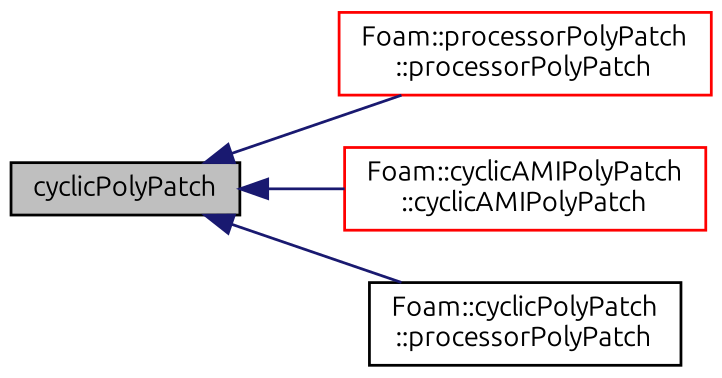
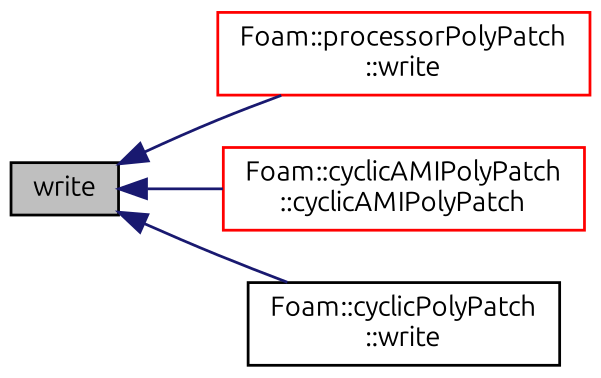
node "Foam::processorPolyPatch ::processorPolyPatch": label "Foam::processorPolyPatch ::processorPolyPatch" -> "Foam::processorPolyPatch ::write"
node "cyclicPolyPatch": label "cyclicPolyPatch" -> "write"
node "Foam::cyclicPolyPatch ::processorPolyPatch": label "Foam::cyclicPolyPatch ::processorPolyPatch" -> "Foam::cyclicPolyPatch ::write"
